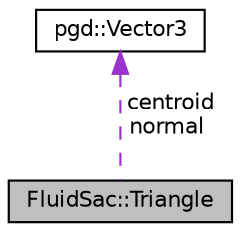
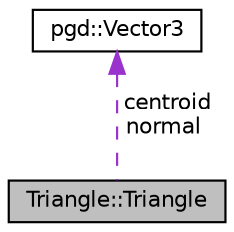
node "FluidSac::Triangle": label "FluidSac::Triangle" -> "Triangle::Triangle"
